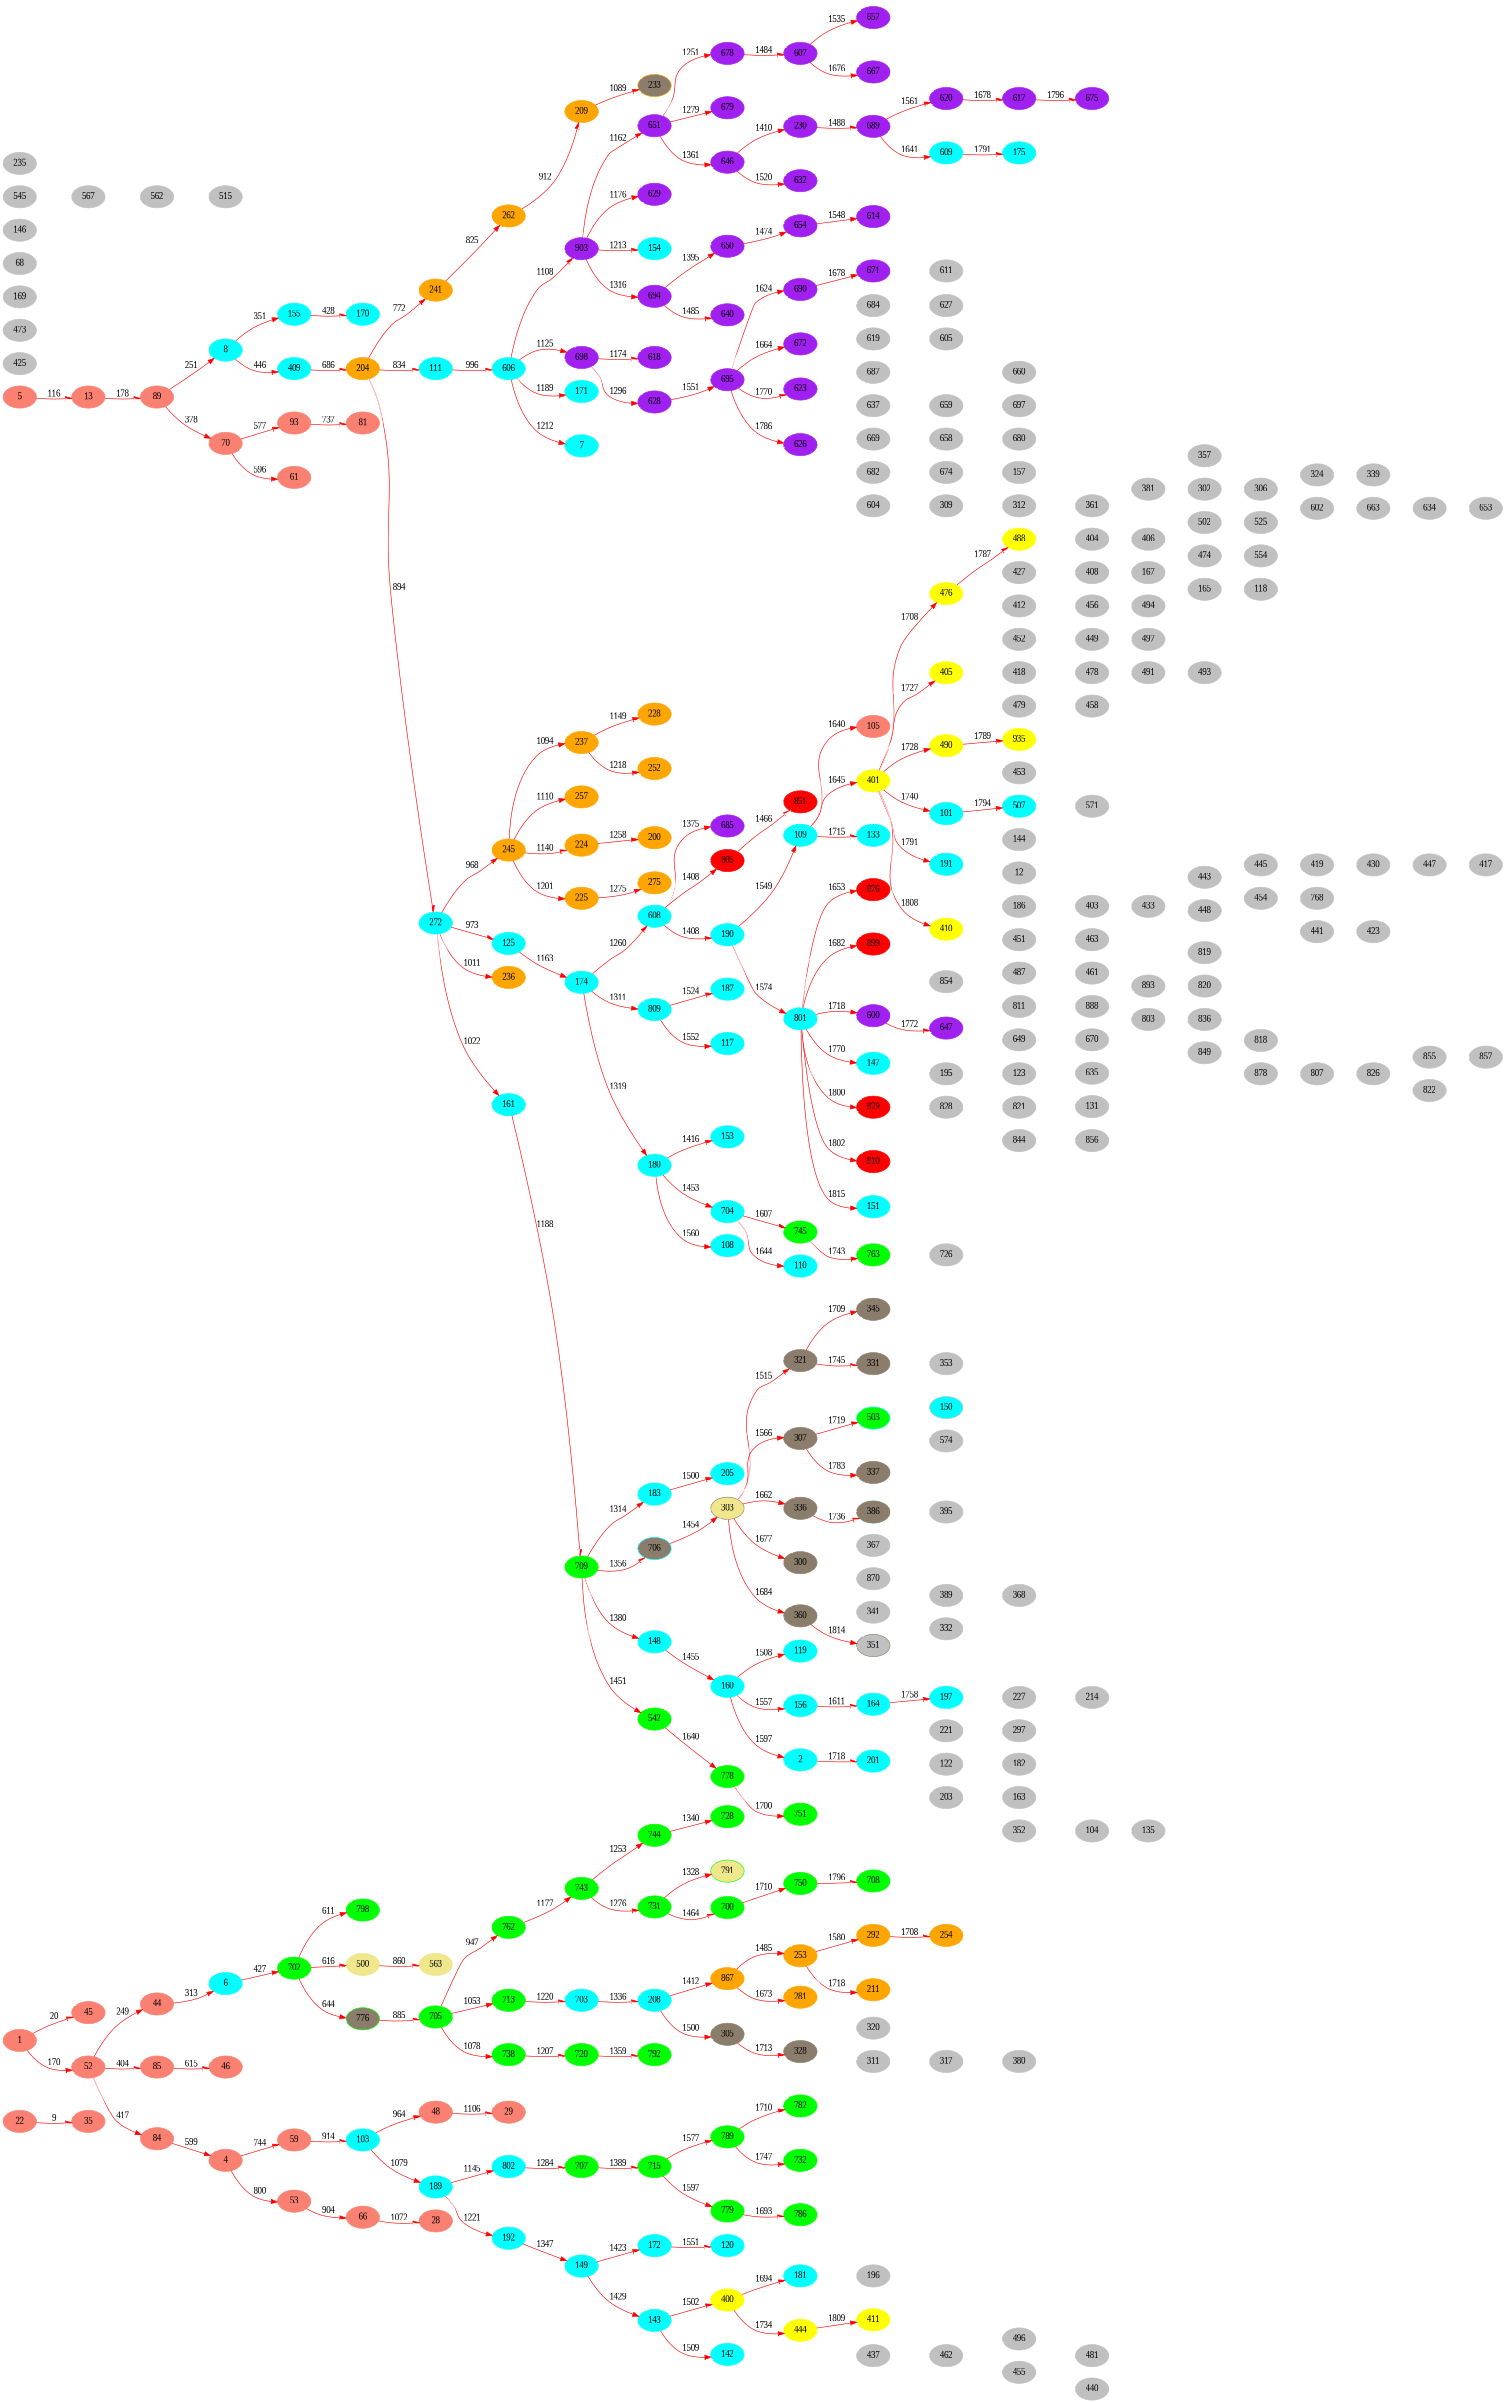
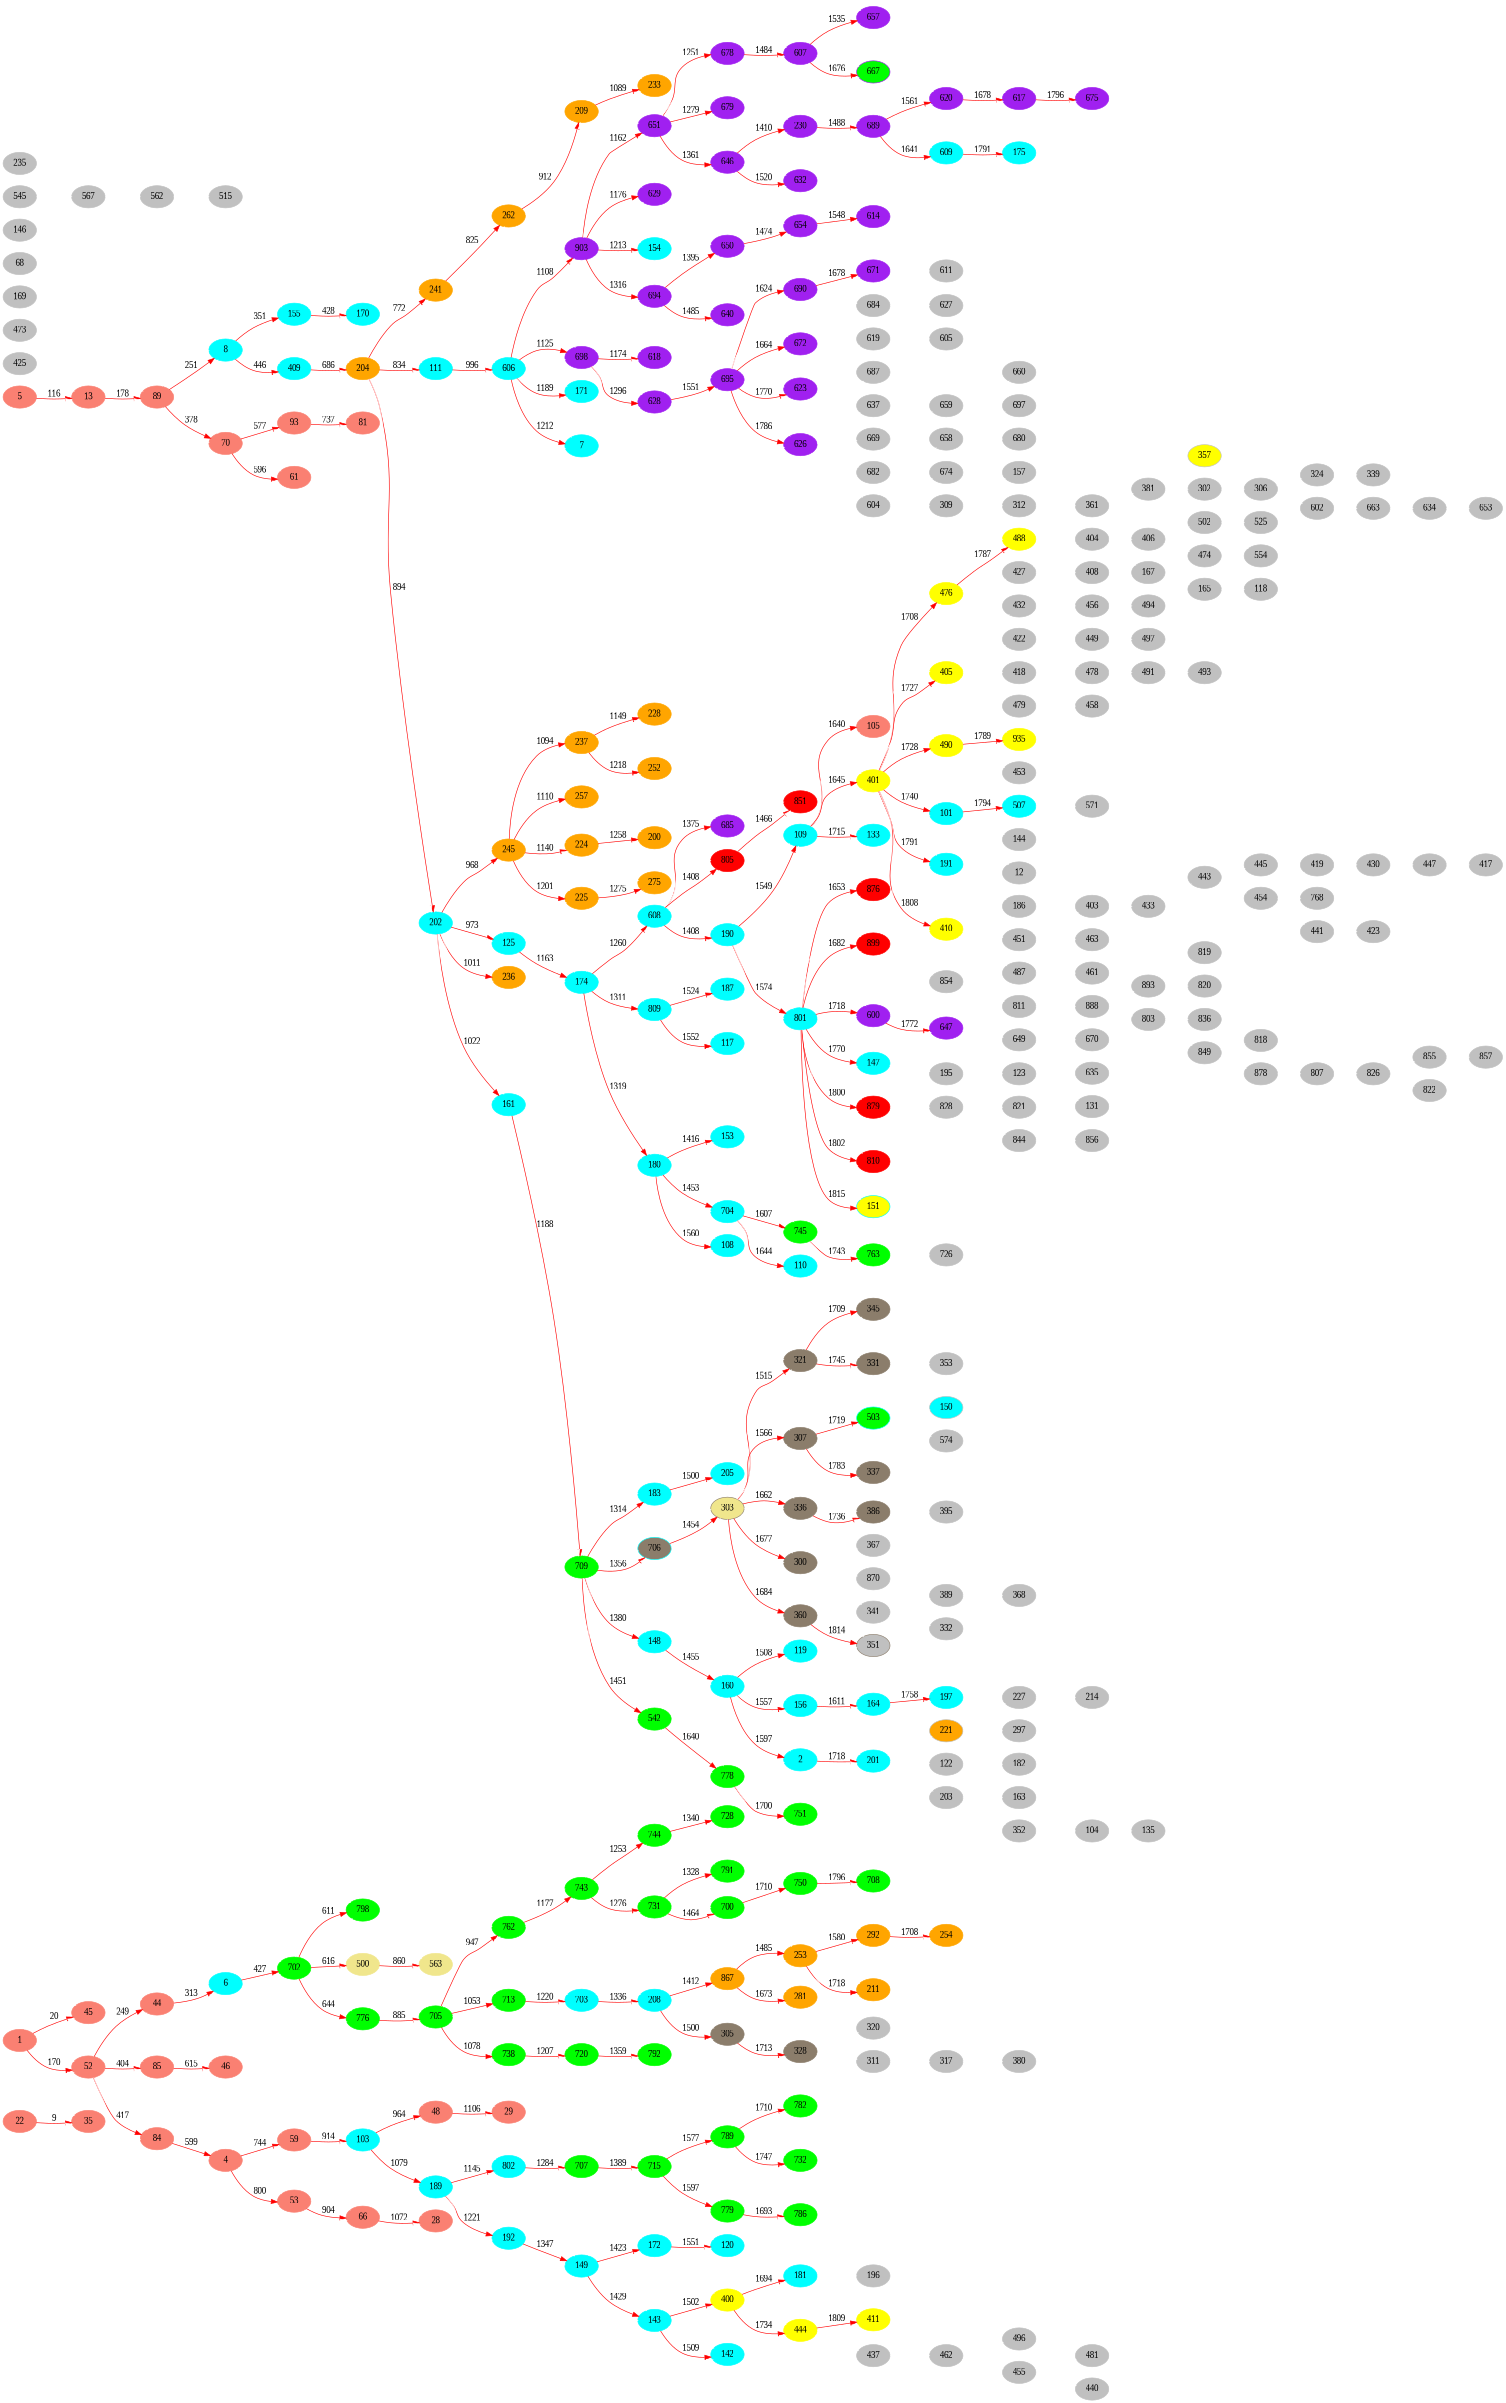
node "667": fillcolor purple -> green
node "233": fillcolor bisque4 -> orange
node "357": fillcolor grey -> yellow
node "412": label "412" -> "432"
node "452": label "452" -> "422"
node "448": removed
node "272": label "272" -> "202"
node "151": fillcolor cyan -> yellow
node "221": fillcolor grey -> orange
node "791": fillcolor khaki -> green
node "776": fillcolor bisque4 -> green
